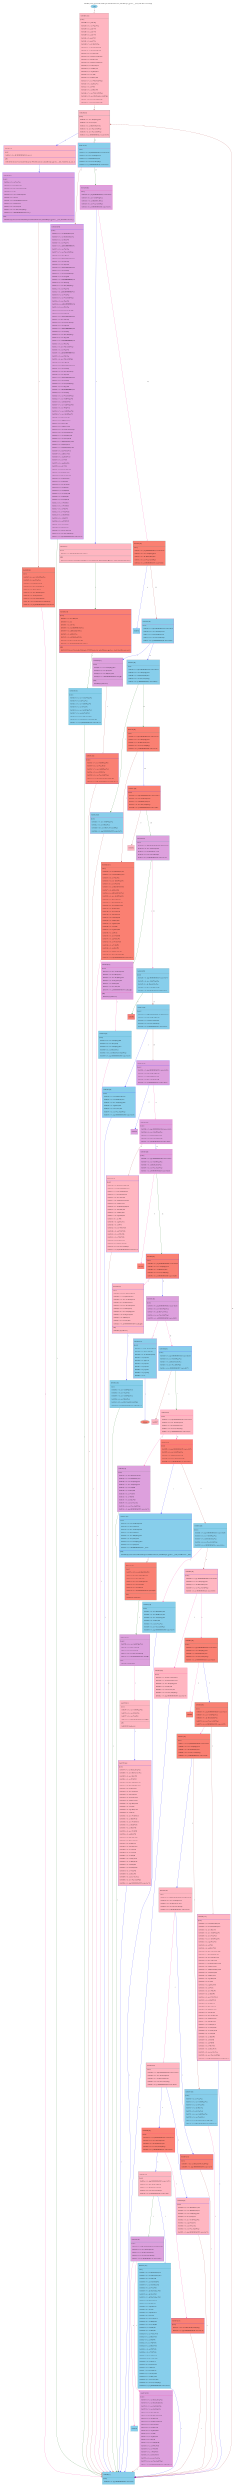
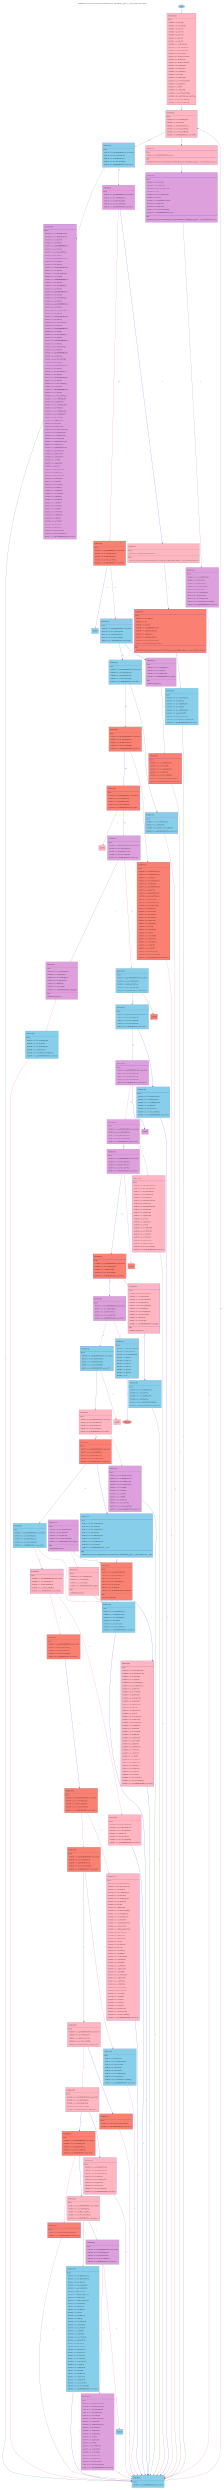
node "0x4026f2 [45]": fillcolor salmon -> plum
edge "0x4027bc [31]" -> "0x4027db [21]": reversed
node "0x4028af": removed
